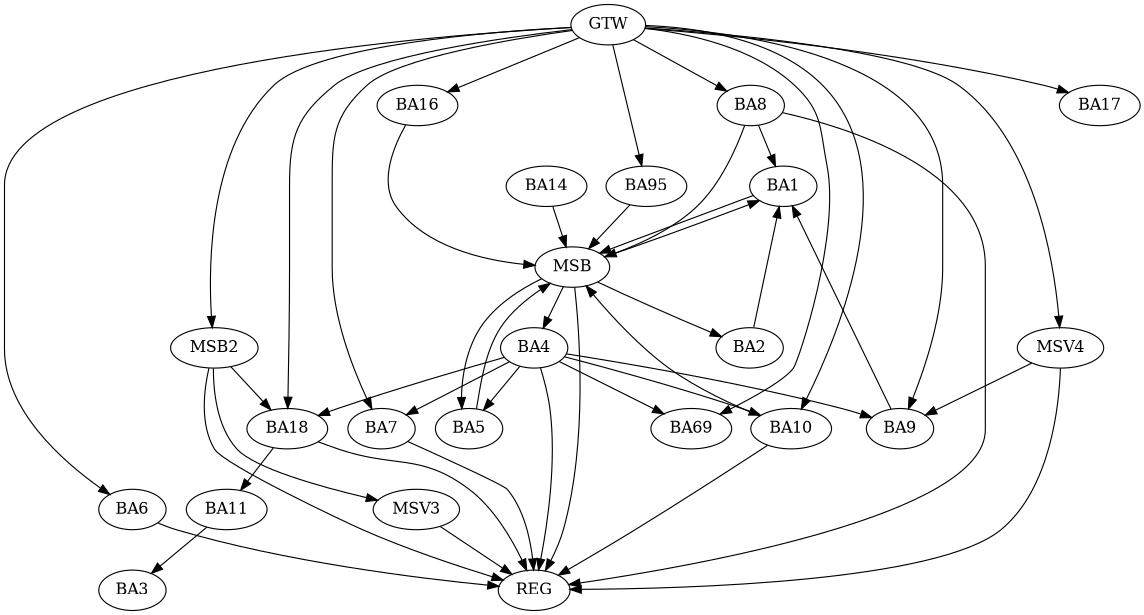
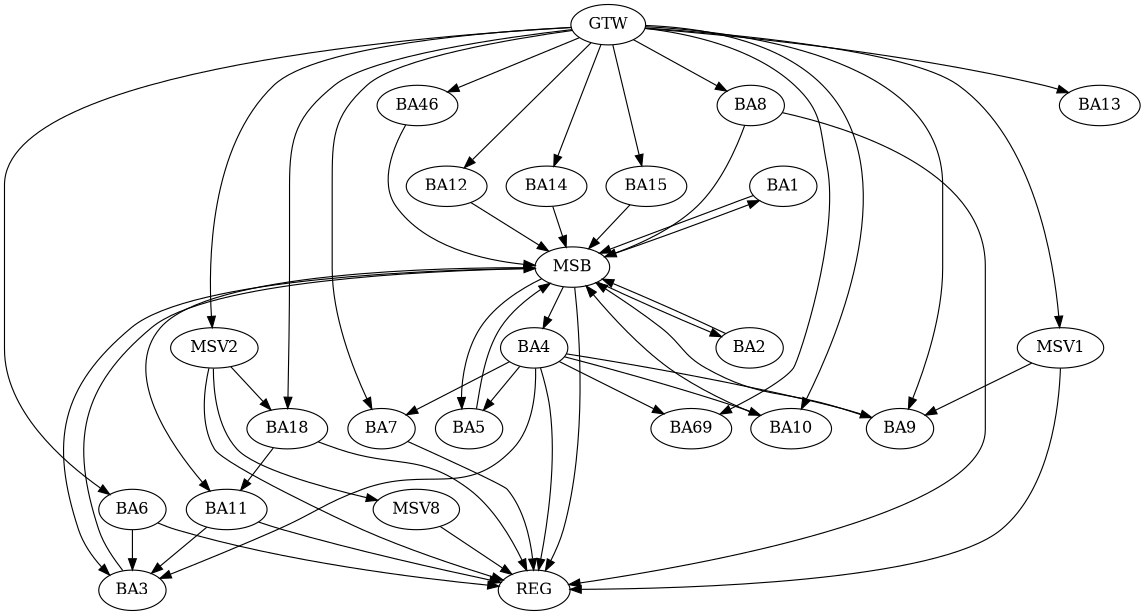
edge "GTW" -> "BA14": added
node "BA16": label "BA16" -> "BA46"
node "BA17": label "BA17" -> "BA13"
edge "BA8" -> "BA1": removed
node "BA12": added
node "BA95": label "BA95" -> "BA15"
edge "BA2" -> "BA1": now "BA2" -> "MSB"
edge "MSB" -> "BA3": added
edge "BA9" -> "BA1": now "BA9" -> "MSB"
edge "MSB" -> "BA11": added
edge "BA3" -> "MSB": added
node "MSB2": label "MSB2" -> "MSV2"
node "MSV4": label "MSV4" -> "MSV1"
edge "BA4" -> "BA18": now "BA4" -> "BA3"
node "MSV3": label "MSV3" -> "MSV8"
edge "BA10" -> "REG": now "BA11" -> "REG"
edge "BA6" -> "BA3": added
